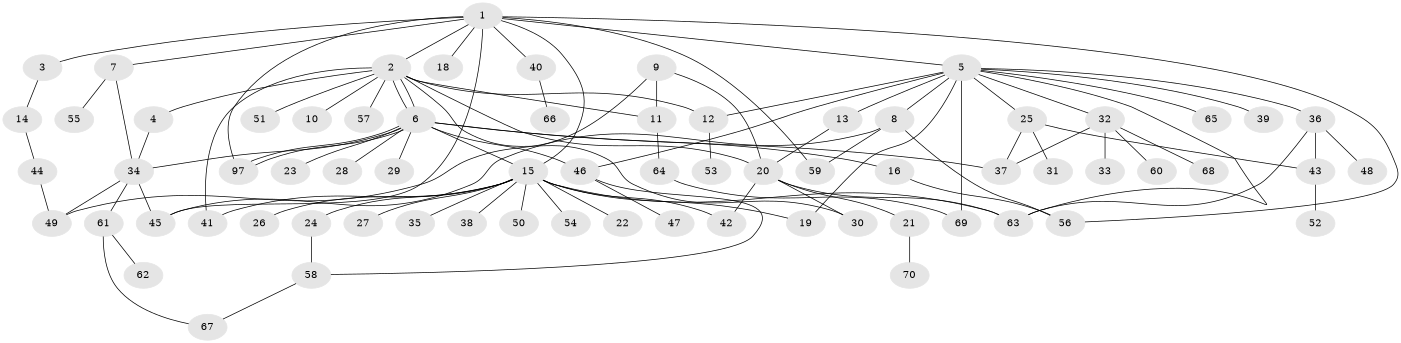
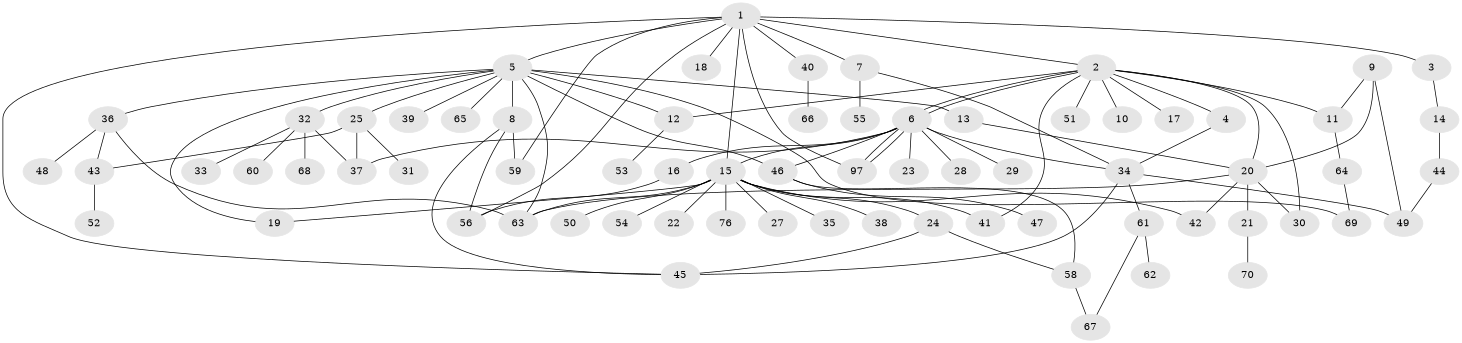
node "57": label "57" -> "17"
node "26": label "26" -> "76"
edge "24" -- "45": added
